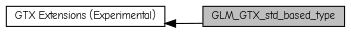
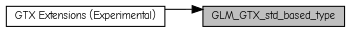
edge "GLM_GTX_std_based_type" -> "GTX Extensions (Experimental)": reversed
